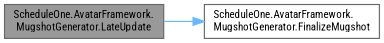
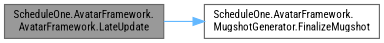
node "ScheduleOne.AvatarFramework. MugshotGenerator.LateUpdate": label "ScheduleOne.AvatarFramework. MugshotGenerator.LateUpdate" -> "ScheduleOne.AvatarFramework. AvatarFramework.LateUpdate"
